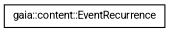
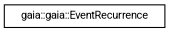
node "gaia::content::EventRecurrence": label "gaia::content::EventRecurrence" -> "gaia::gaia::EventRecurrence"
